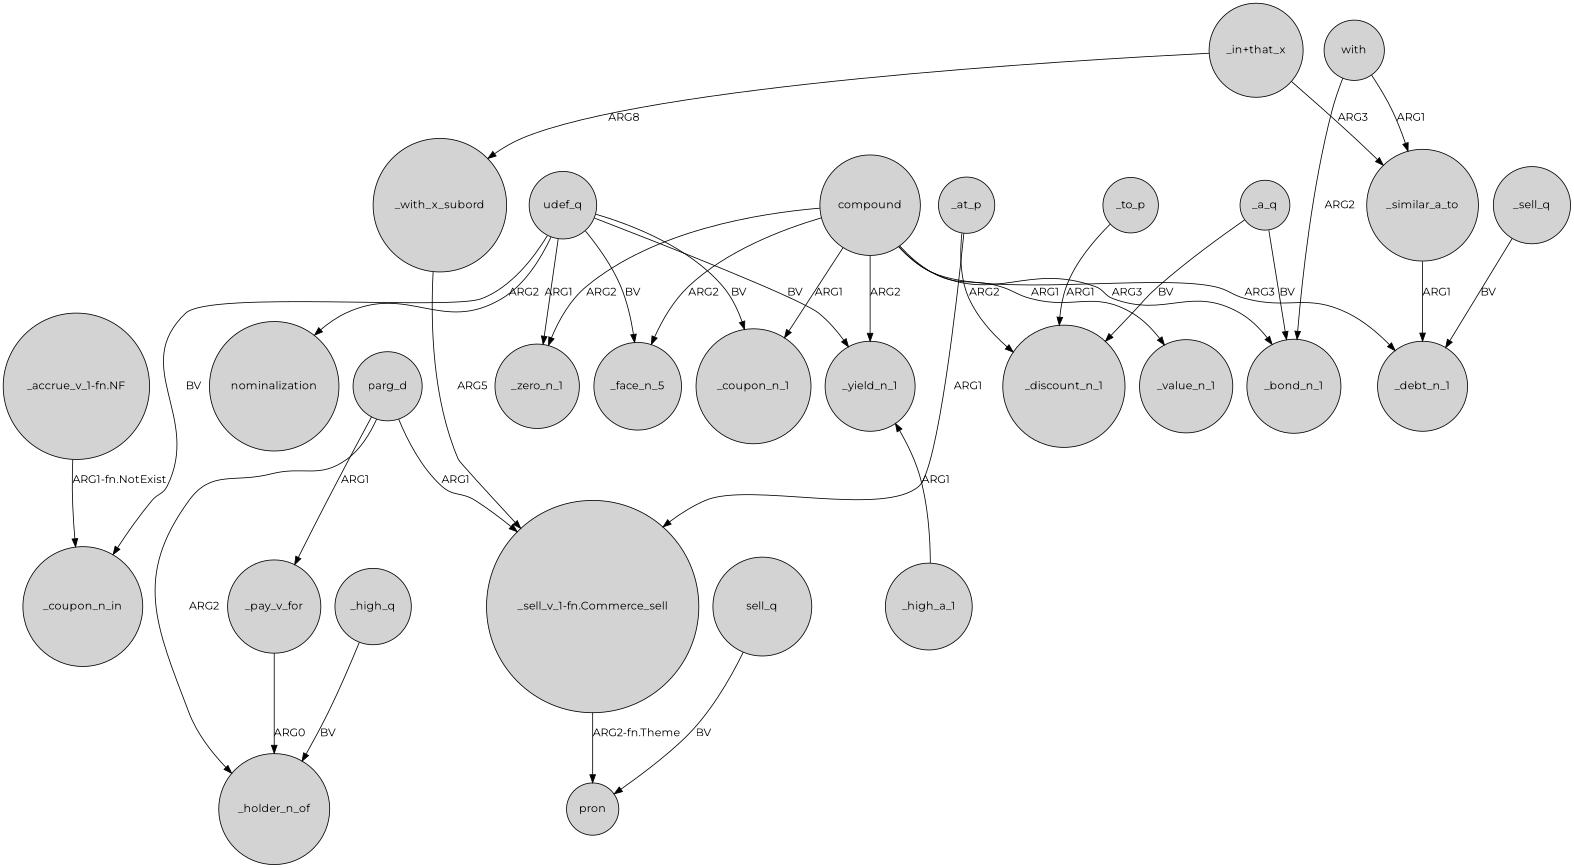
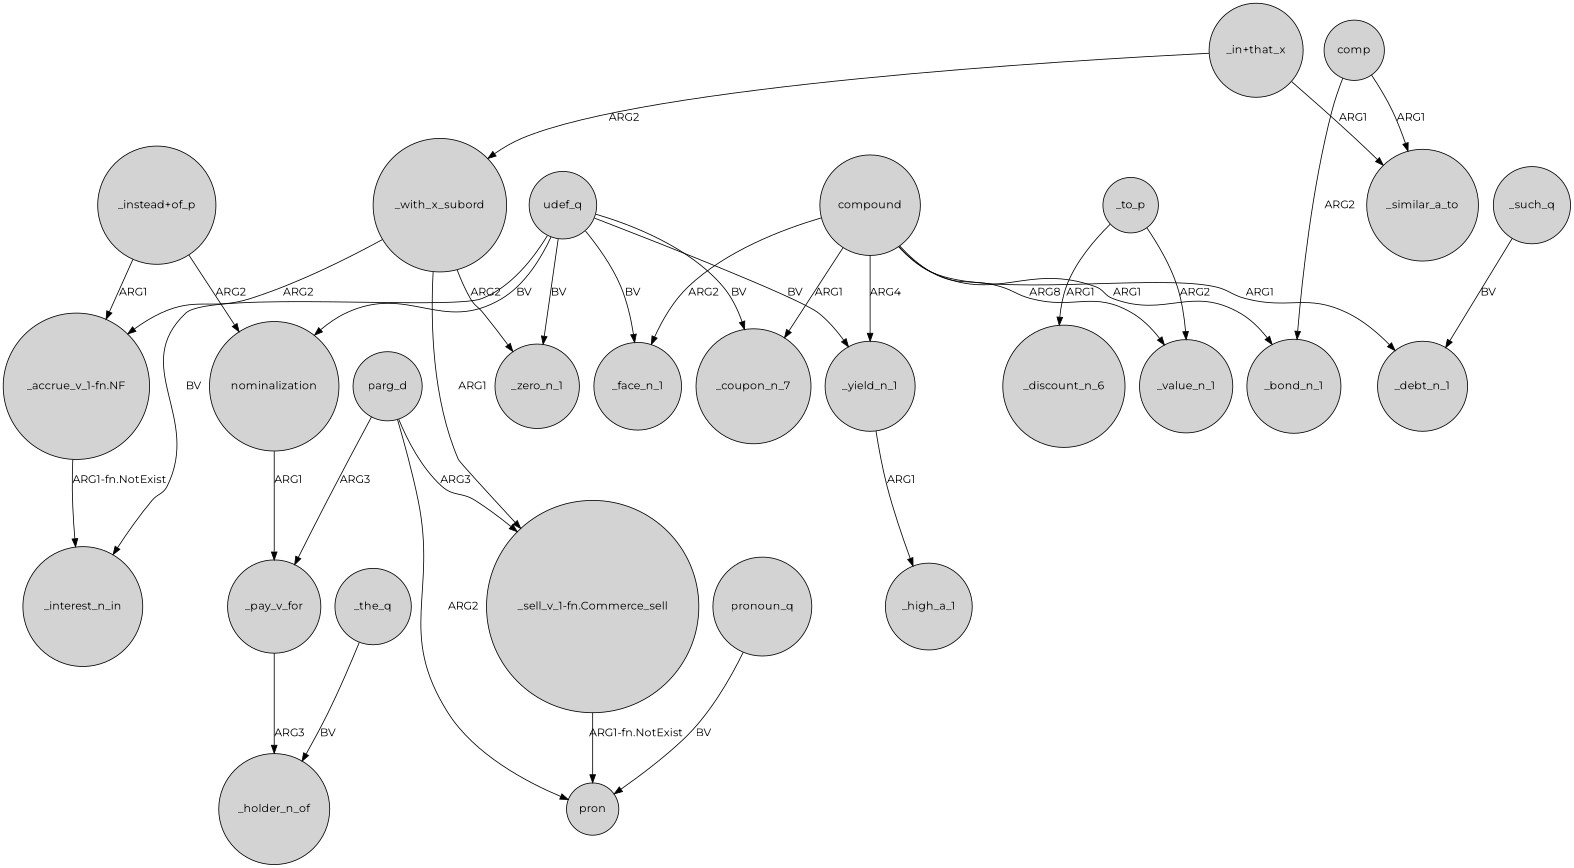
node "with": label "with" -> "comp"
edge "_in+that_x" -> "_with_x_subord": label "ARG8" -> "ARG2"
edge "_in+that_x" -> "_similar_a_to": label "ARG3" -> "ARG1"
node "_instead+of_p": added
node "_at_p": removed
node "_a_q": removed
node "_sell_q": label "_sell_q" -> "_such_q"
edge "compound" -> "_zero_n_1": now "_with_x_subord" -> "_zero_n_1"
edge "_to_p" -> "_value_n_1": added, label "ARG2"
edge "udef_q" -> "nominalization": label "ARG2" -> "BV"
edge "udef_q" -> "_zero_n_1": label "ARG1" -> "BV"
edge "compound" -> "_yield_n_1": label "ARG2" -> "ARG4"
edge "compound" -> "_value_n_1": label "ARG1" -> "ARG8"
edge "compound" -> "_bond_n_1": label "ARG3" -> "ARG1"
edge "compound" -> "_debt_n_1": label "ARG3" -> "ARG1"
edge "_with_x_subord" -> "_accrue_v_1-fn.NF": added, label "ARG2"
edge "_similar_a_to" -> "_debt_n_1": removed, label "ARG1"
edge "_with_x_subord" -> "_sell_v_1-fn.Commerce_sell": label "ARG5" -> "ARG1"
node "_face_n_5": label "_face_n_5" -> "_face_n_1"
node "_coupon_n_1": label "_coupon_n_1" -> "_coupon_n_7"
node "_discount_n_1": label "_discount_n_1" -> "_discount_n_6"
edge "parg_d" -> "_pay_v_for": label "ARG1" -> "ARG3"
edge "parg_d" -> "_sell_v_1-fn.Commerce_sell": label "ARG1" -> "ARG3"
edge "_high_a_1" -> "_yield_n_1": reversed
edge "nominalization" -> "_pay_v_for": added, label "ARG1"
edge "parg_d" -> "_holder_n_of": now "parg_d" -> "pron"
node "_coupon_n_in": label "_coupon_n_in" -> "_interest_n_in"
node "_high_q": label "_high_q" -> "_the_q"
node "sell_q": label "sell_q" -> "pronoun_q"
edge "_pay_v_for" -> "_holder_n_of": label "ARG0" -> "ARG3"
edge "_sell_v_1-fn.Commerce_sell" -> "pron": label "ARG2-fn.Theme" -> "ARG1-fn.NotExist"
